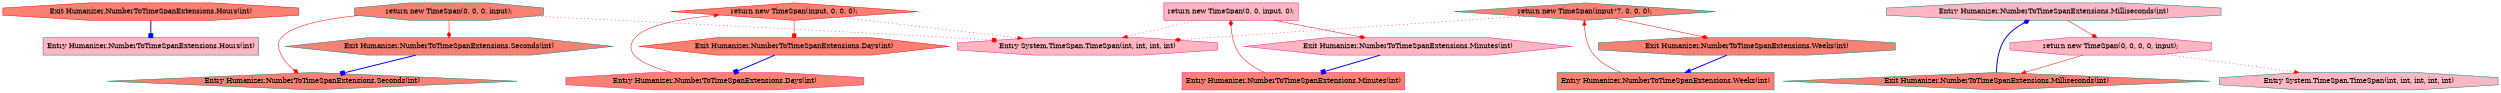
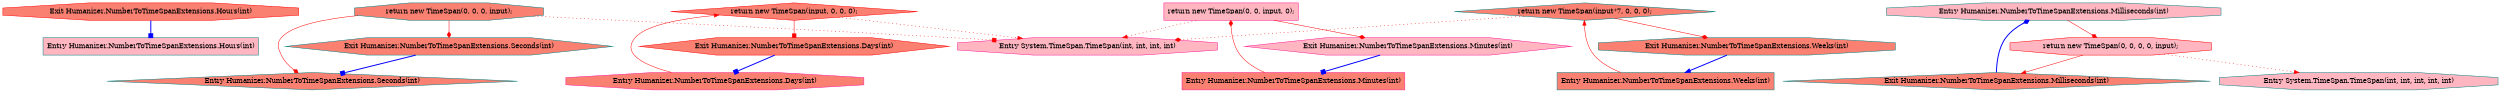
node "return new TimeSpan(0, 0, 0, 0, input);": color deeppink -> red
